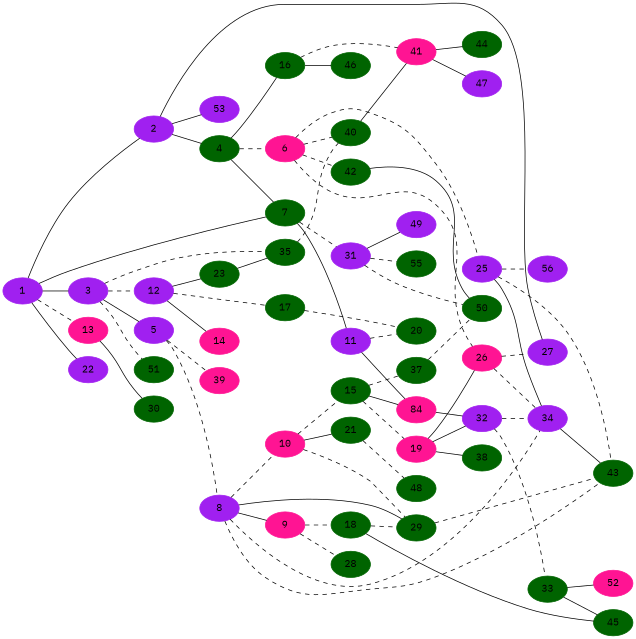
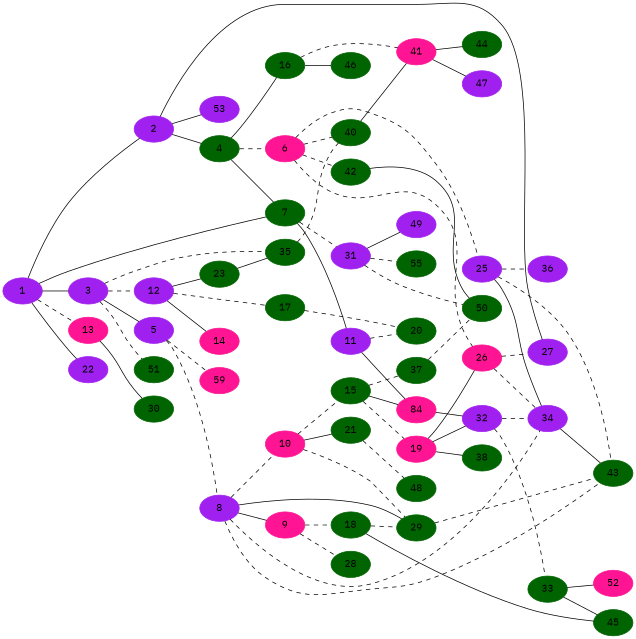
node "56": label "56" -> "36"
node "39": label "39" -> "59"
